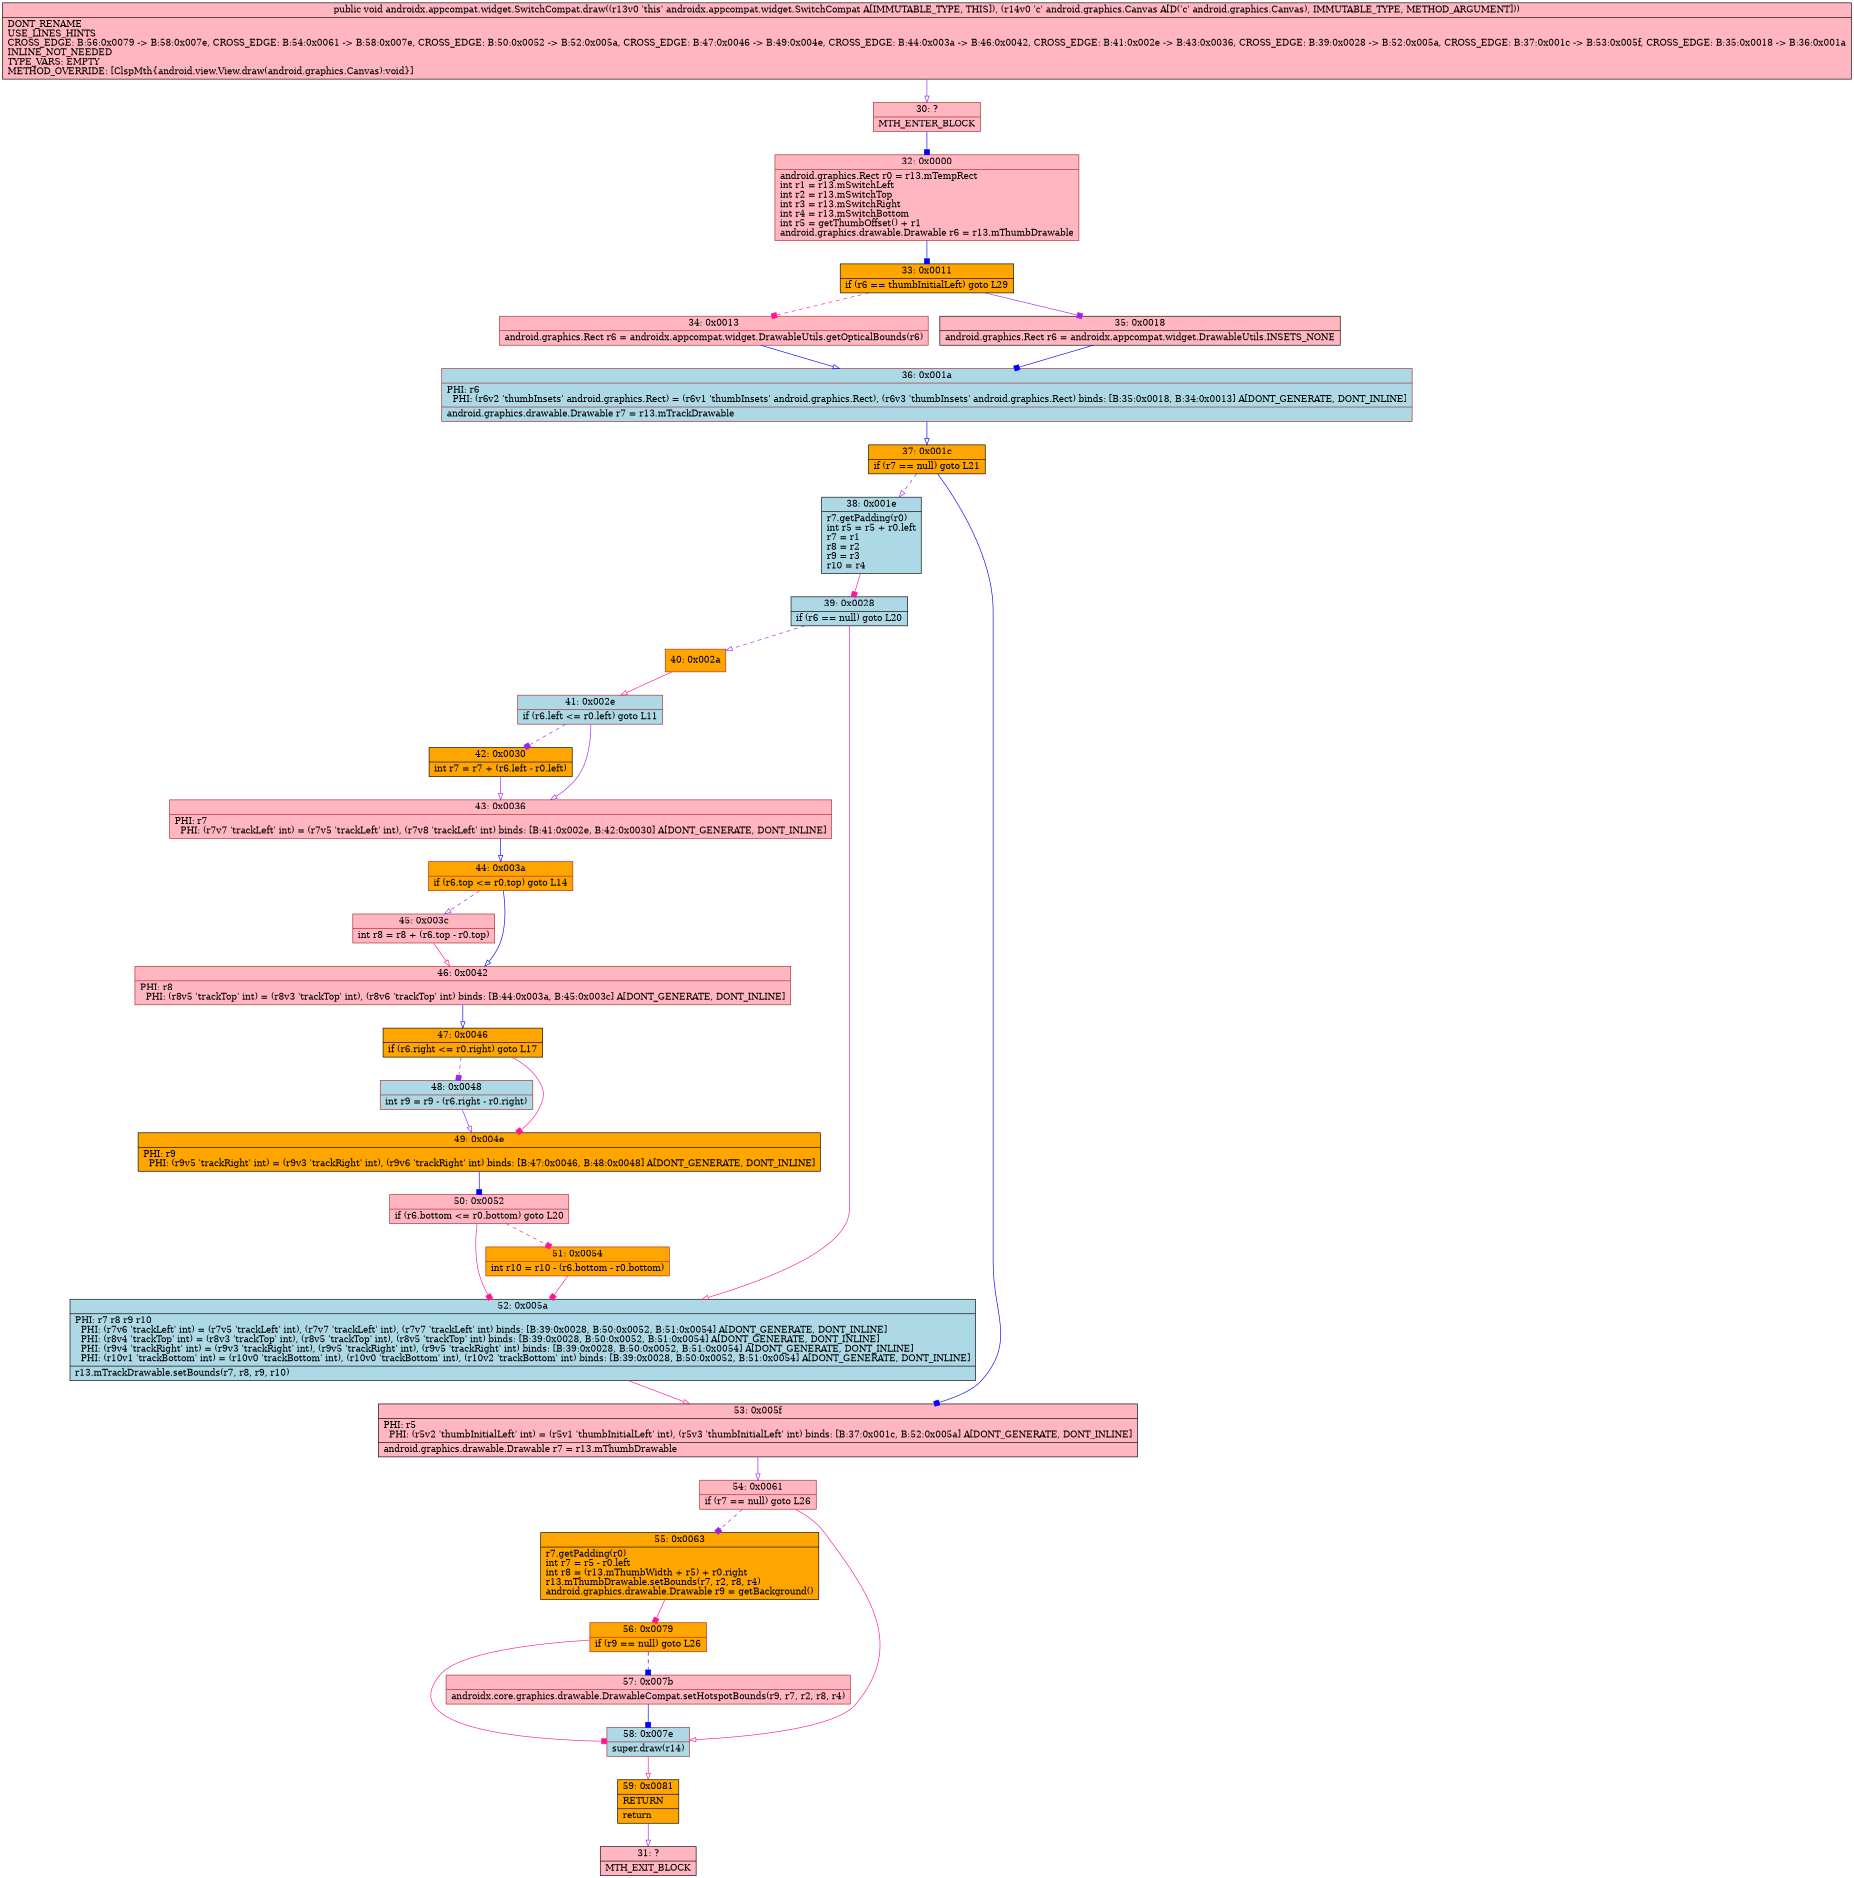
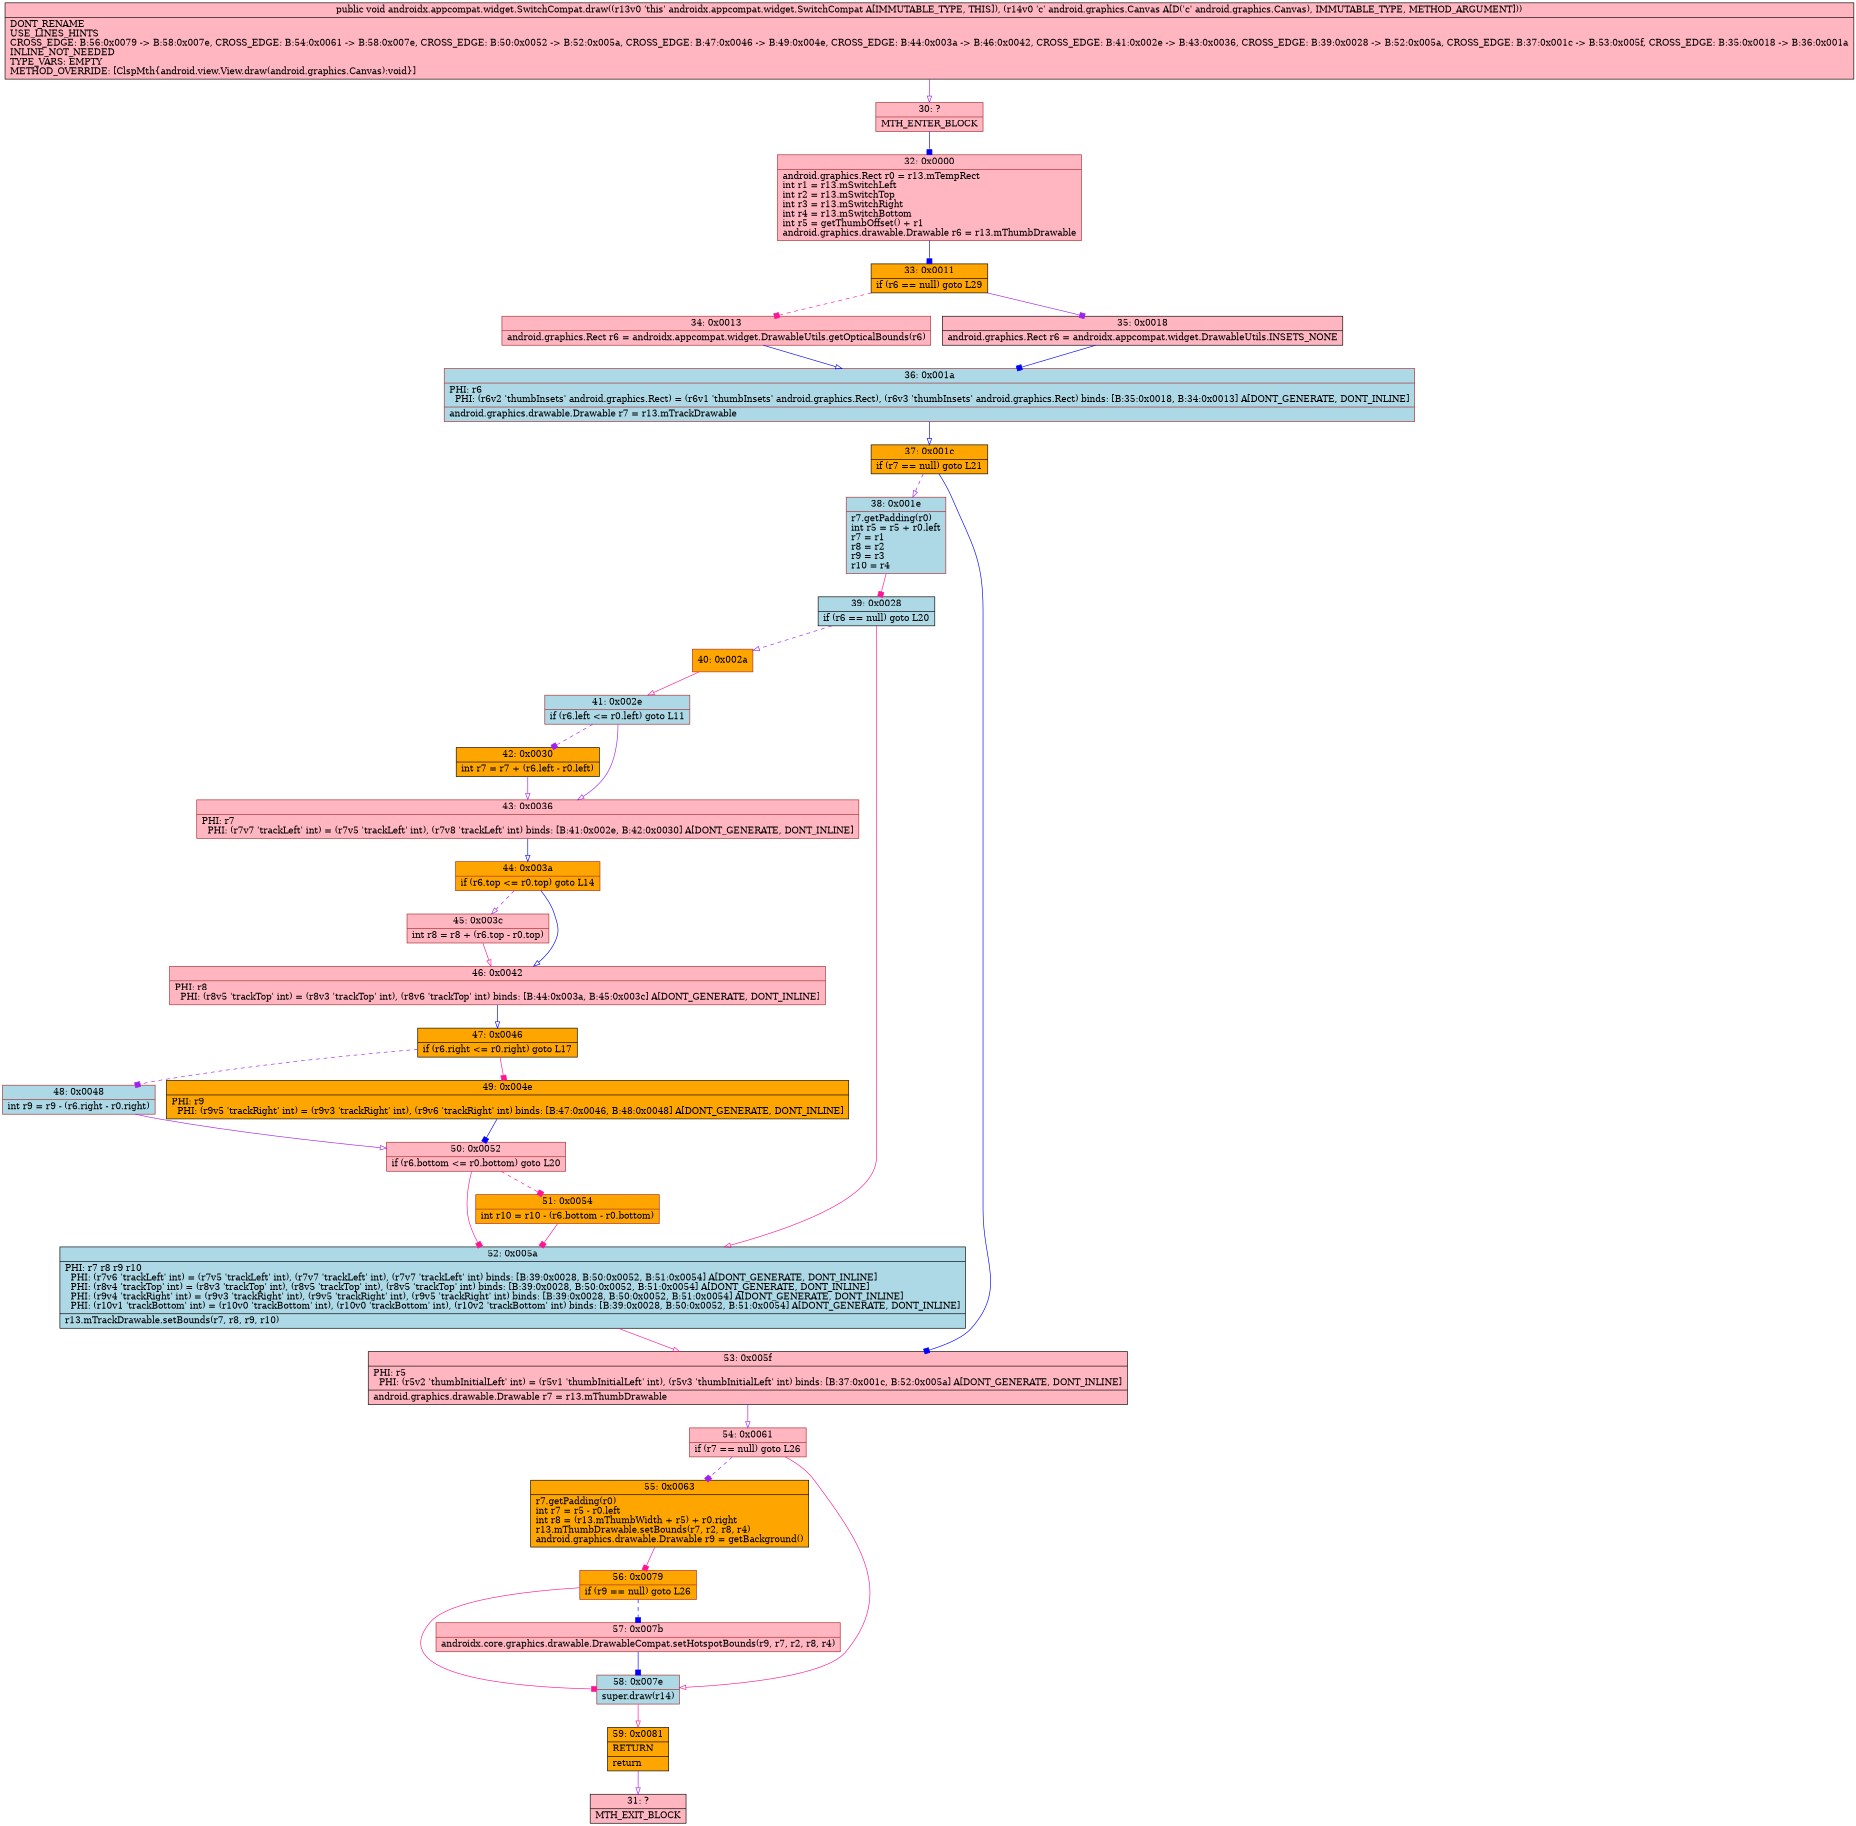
node "33: 0x0011": text "if (r6 == thumbInitialLeft) goto L29" -> "if (r6 == null) goto L29"
node "38: 0x001e": color black -> brown
edge "48: 0x0048" -> "49: 0x004e": now "48: 0x0048" -> "50: 0x0052"
